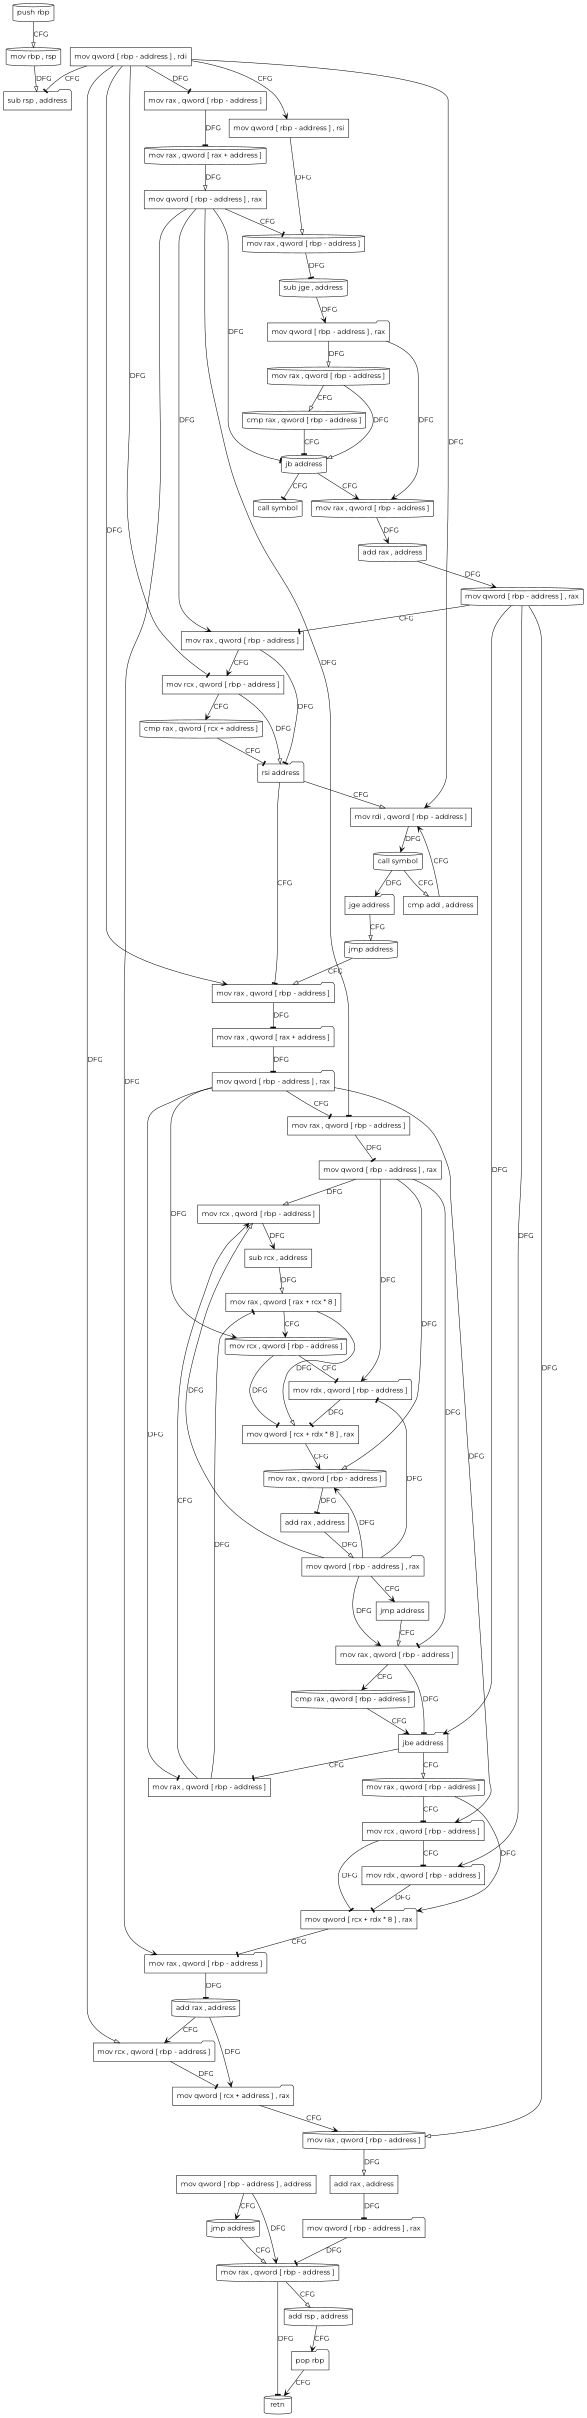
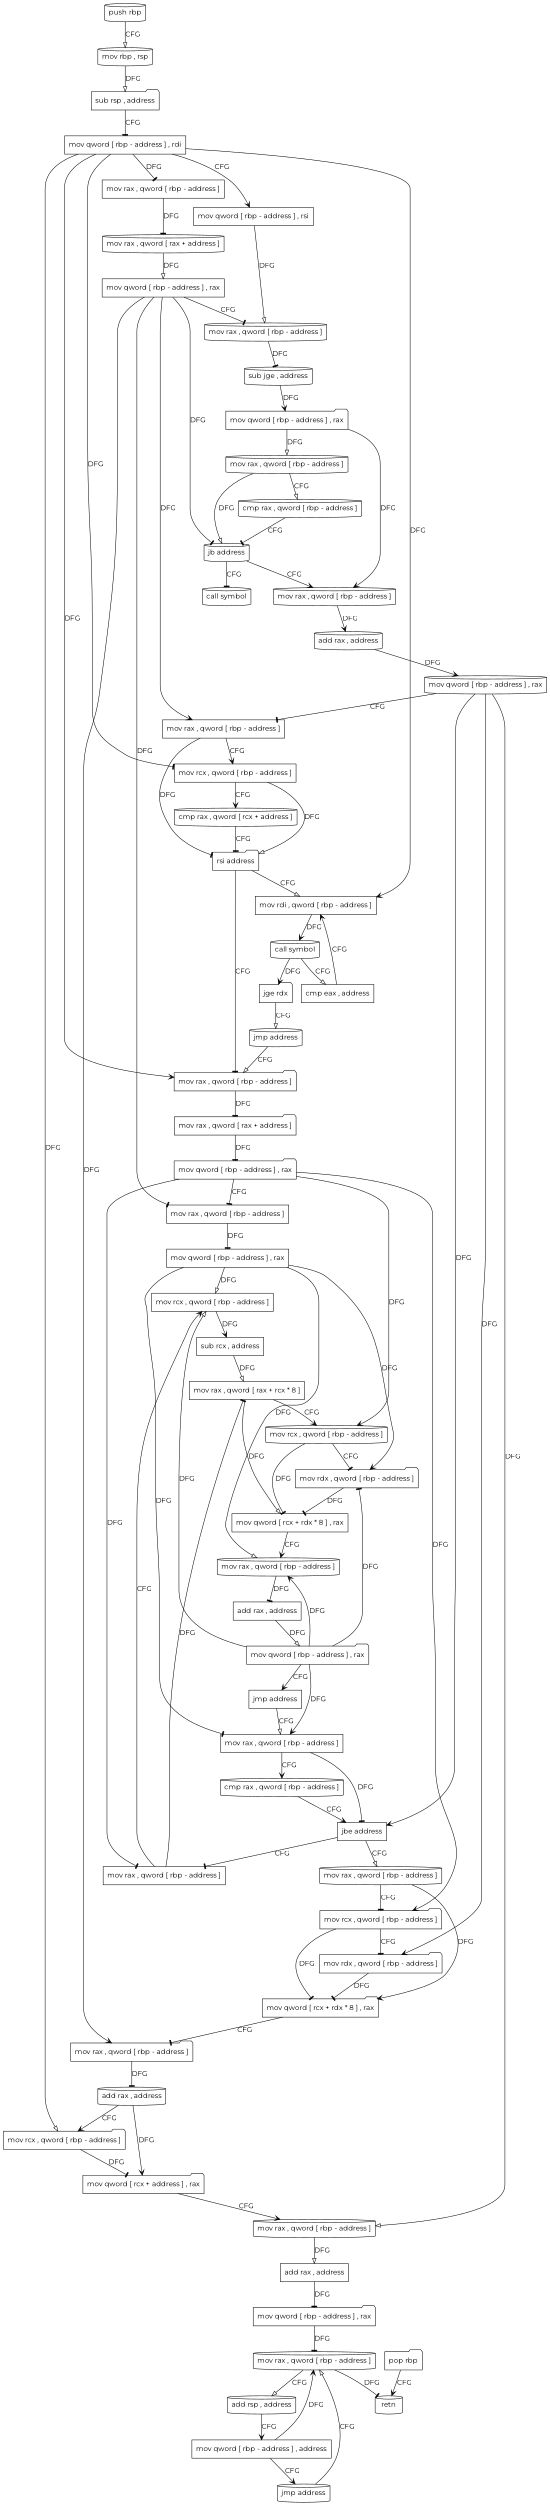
edge "mov qword [ rbp - address ] , rdi" -> "sub rsp , address": reversed
node "jge address": label "jge address" -> "jge rdx"
node "cmp add , address": label "cmp add , address" -> "cmp eax , address"
node "jbe address": shape folder -> box
edge "add rsp , address" -> "pop rbp": now "add rsp , address" -> "mov qword [ rbp - address ] , address"
